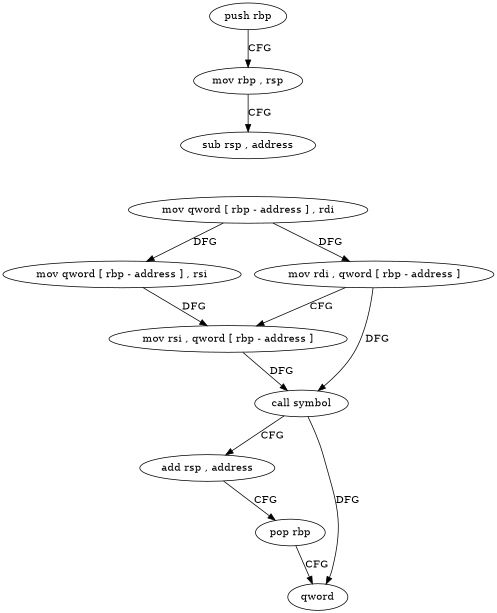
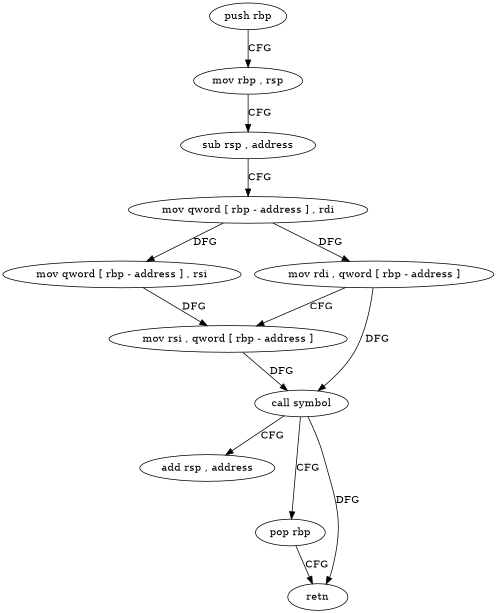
edge "sub rsp , address" -> "mov qword [ rbp - address ] , rdi": added, label "CFG"
edge "add rsp , address" -> "pop rbp": now "call symbol" -> "pop rbp"
node "qword": label "qword" -> "retn"
